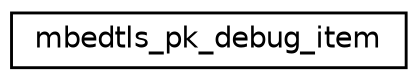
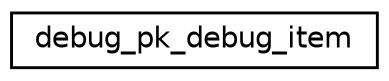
node "mbedtls_pk_debug_item": label "mbedtls_pk_debug_item" -> "debug_pk_debug_item"
